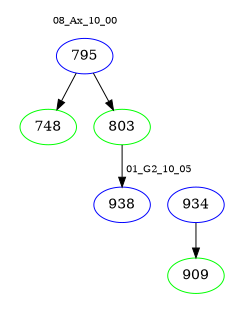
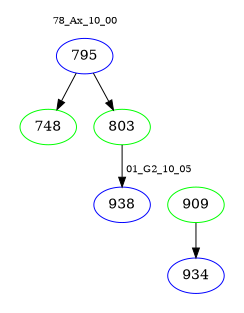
cluster "08_Ax_10_00": label "08_Ax_10_00" -> "78_Ax_10_00"
edge "934" -> "909": reversed
